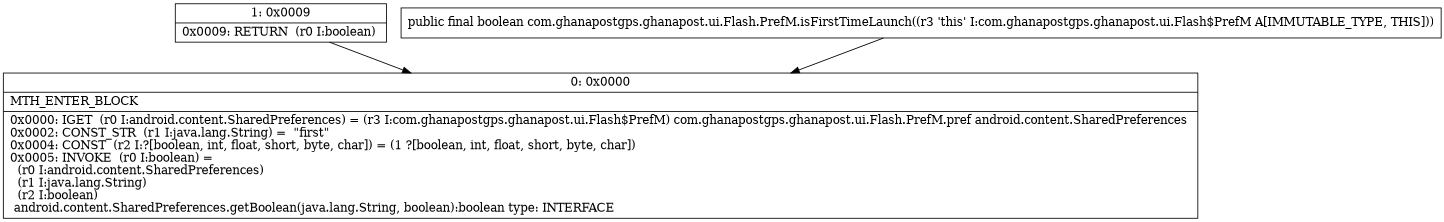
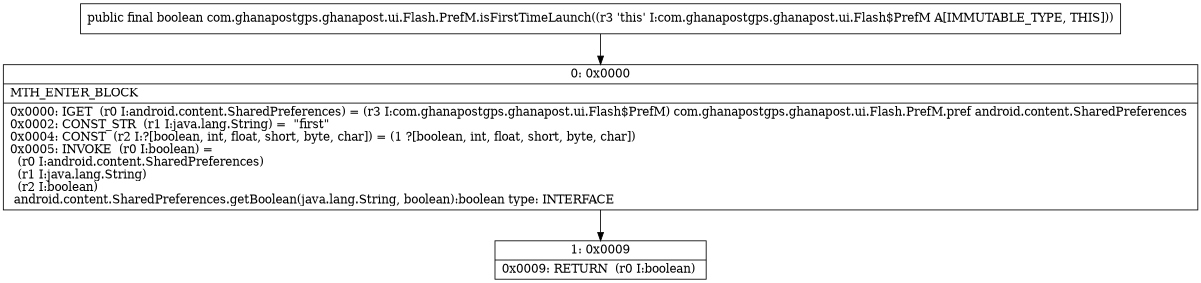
edge "1: 0x0009" -> "0: 0x0000": reversed
